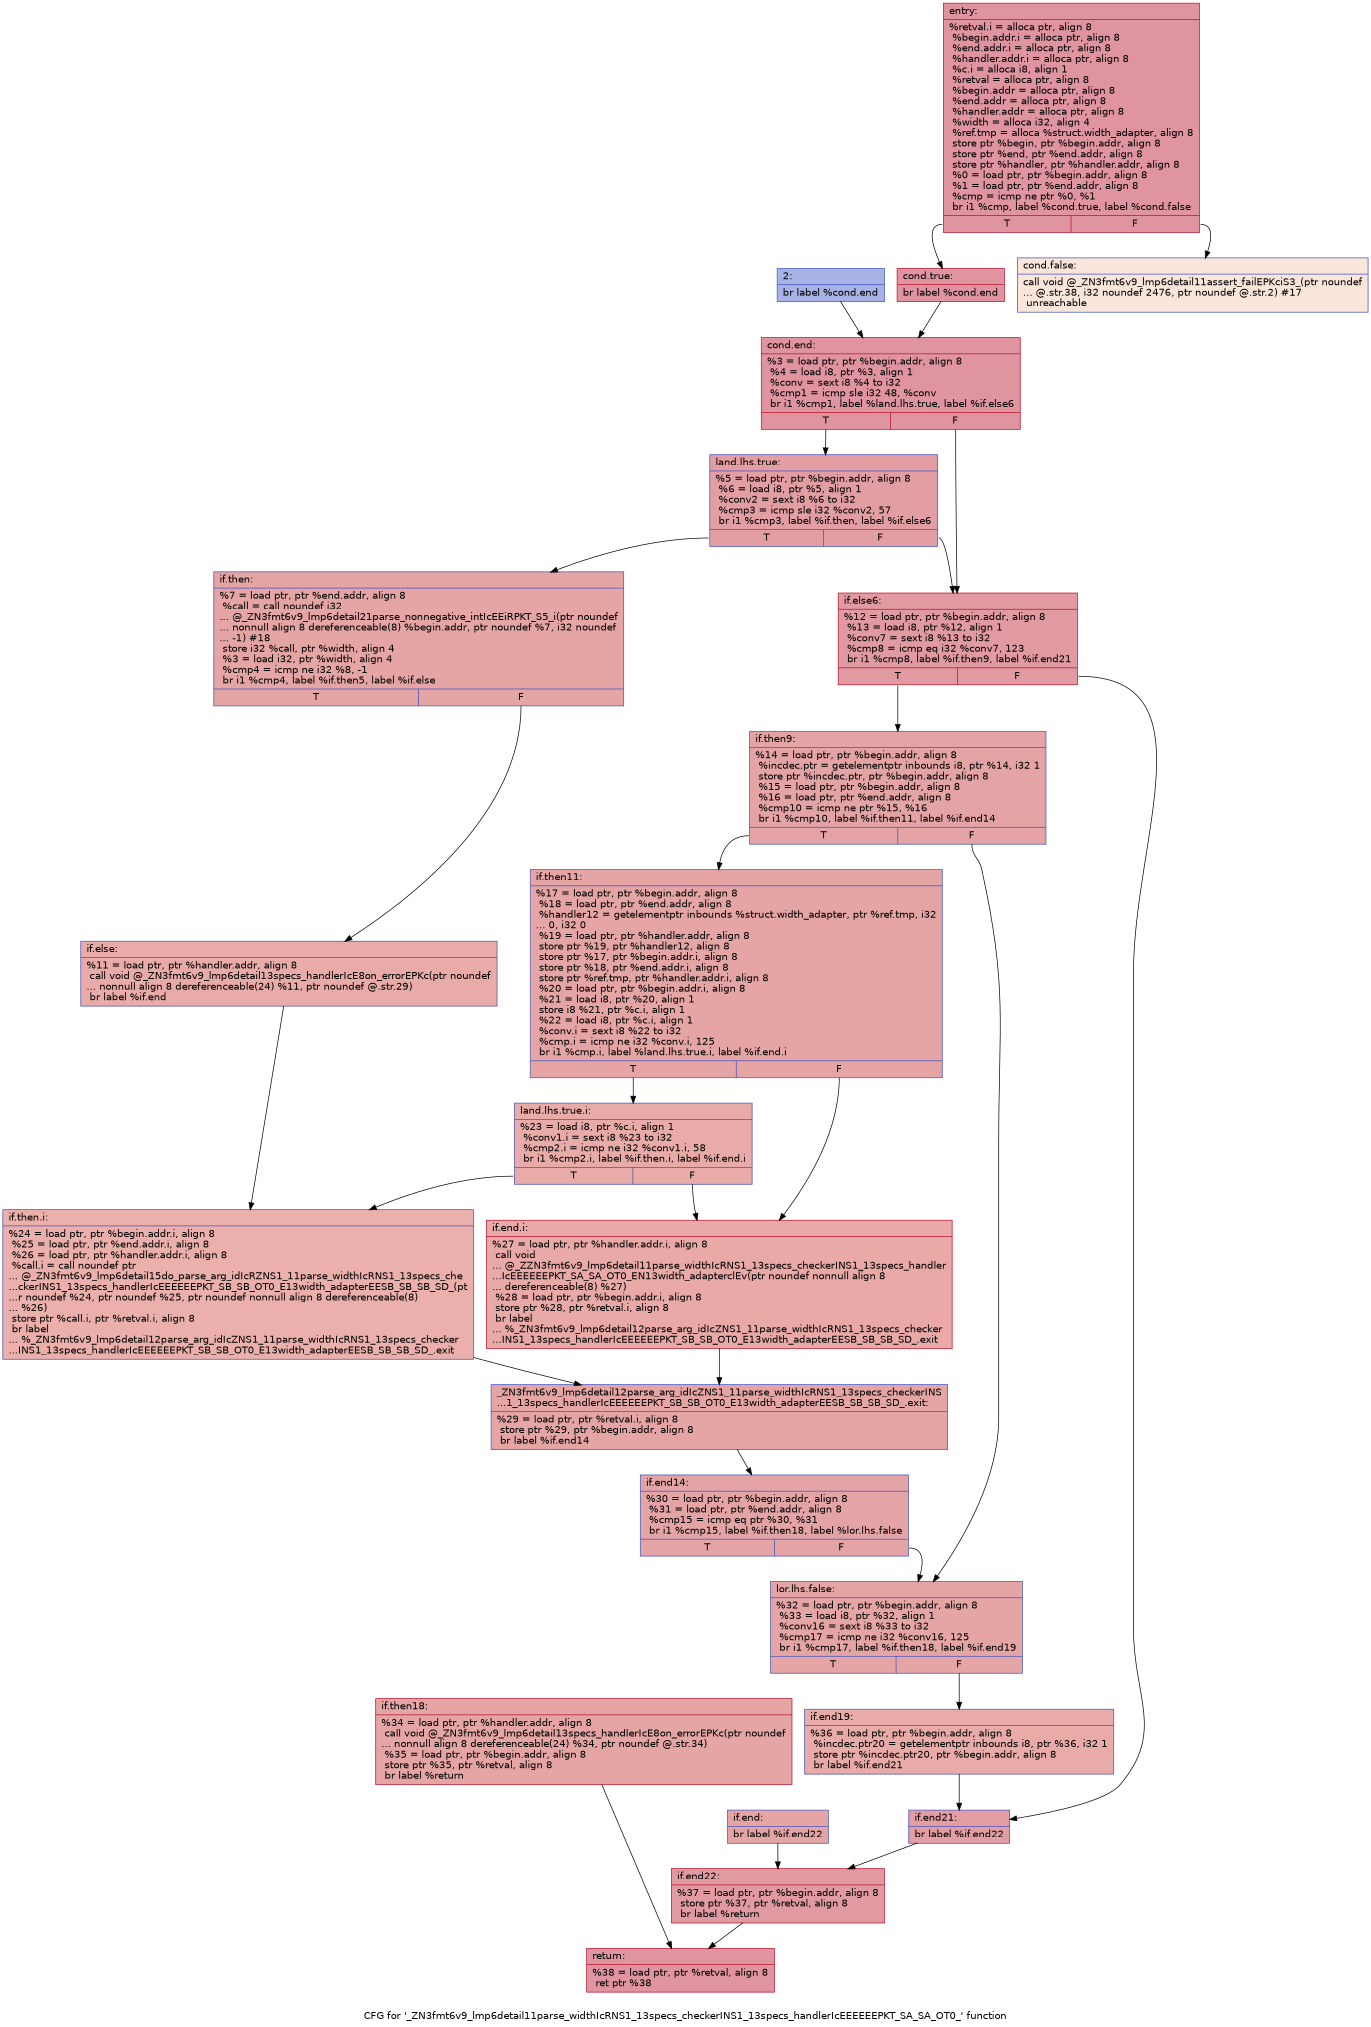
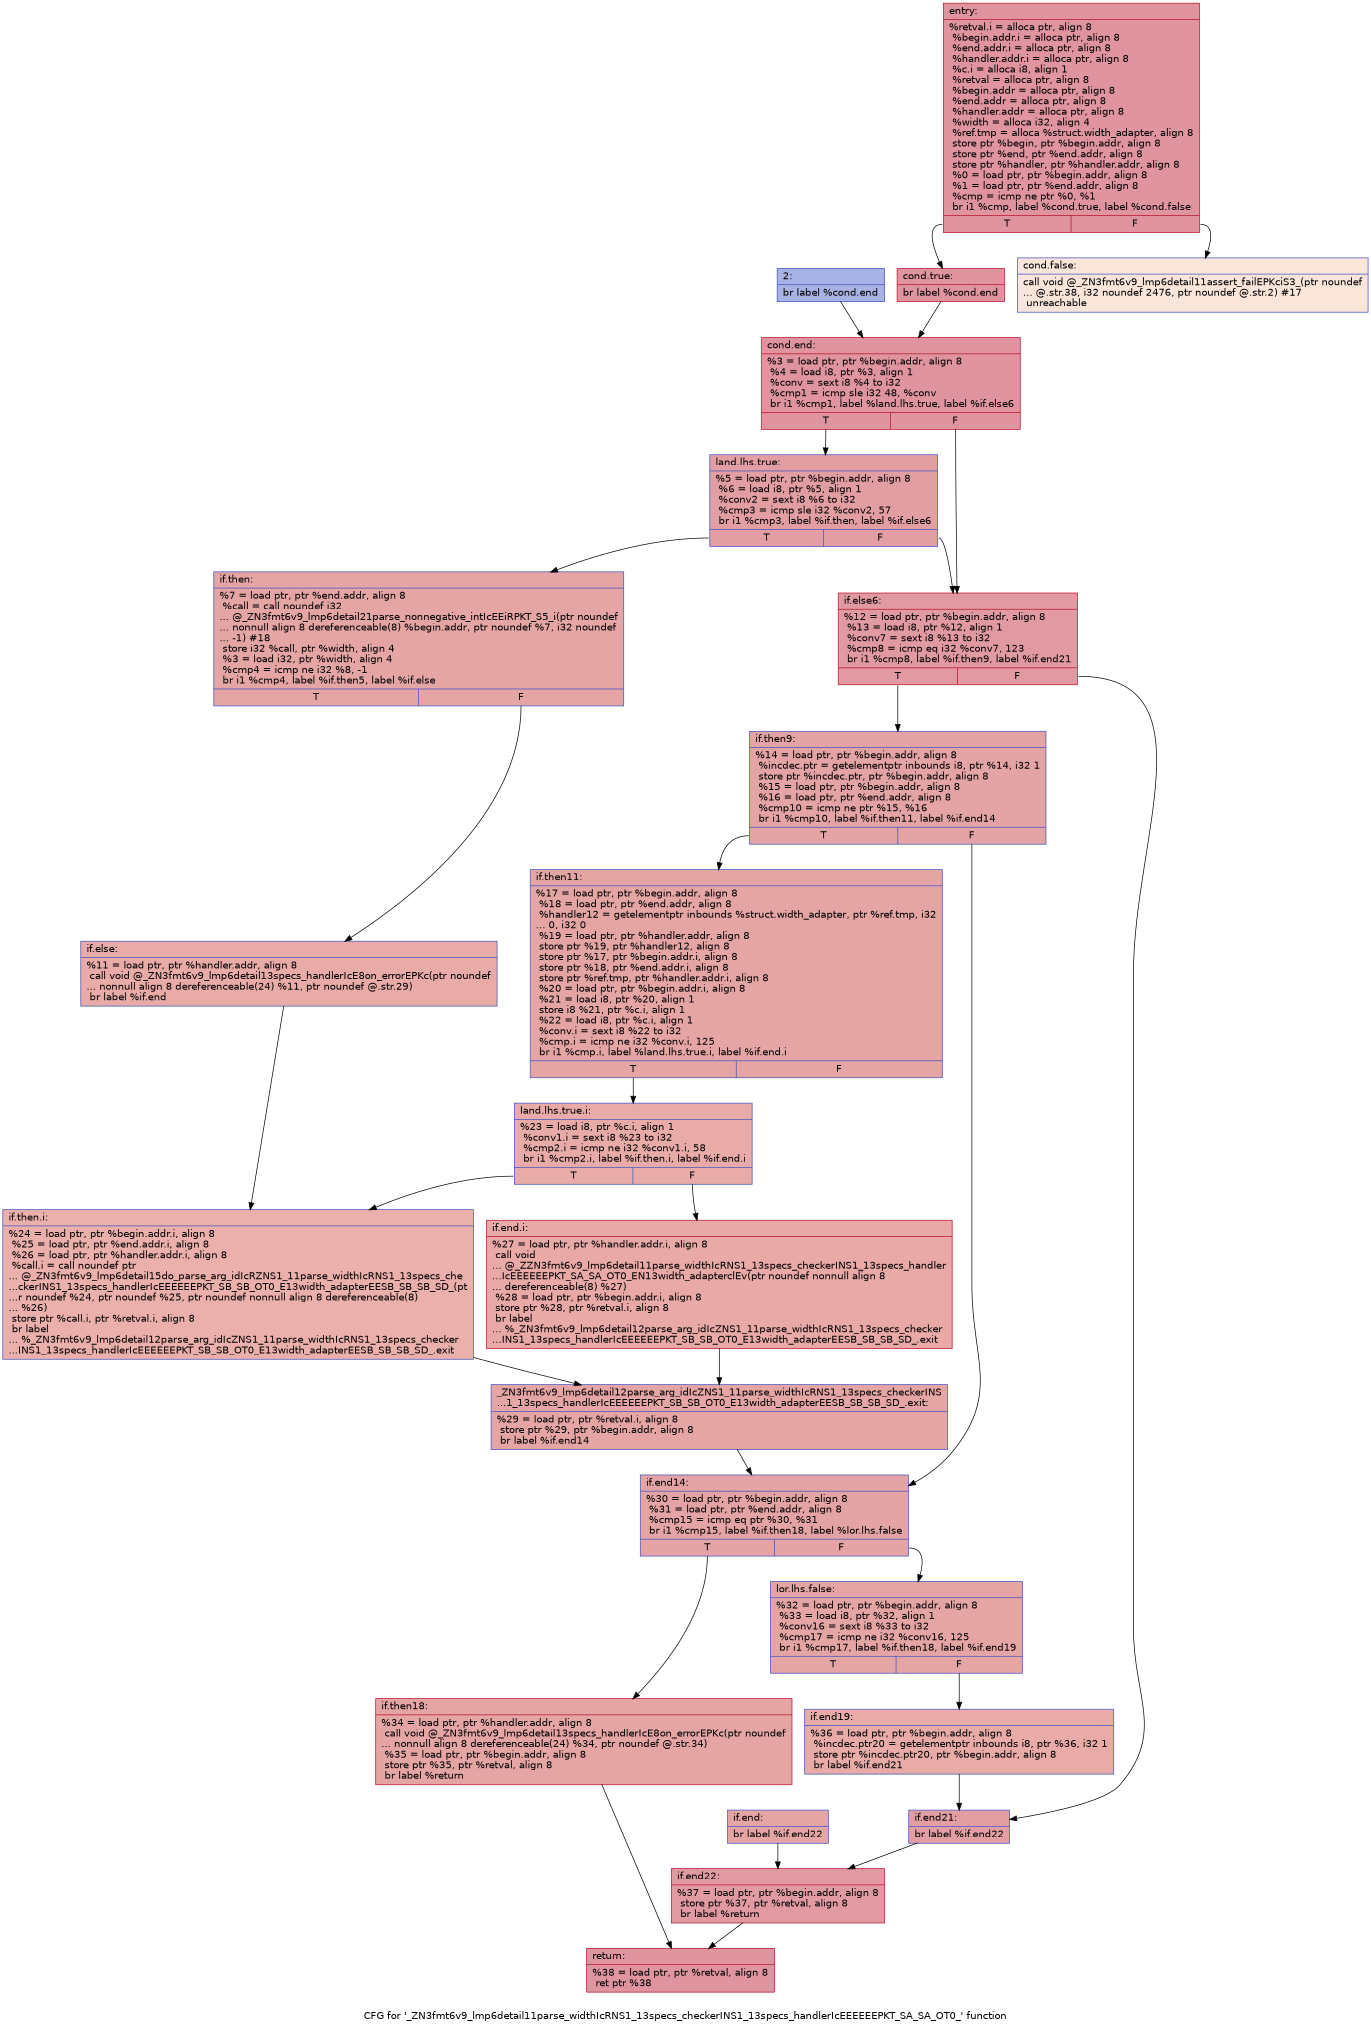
edge "if.then11:" -> "if.end.i:": removed
edge "if.then9:" -> "lor.lhs.false:": now "if.then9:" -> "if.end14:"
edge "if.end14:" -> "if.then18:": added
